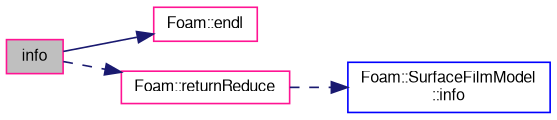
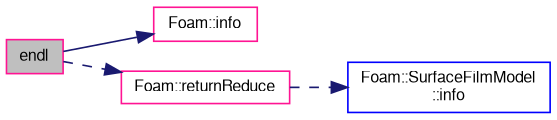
node "Foam::endl": label "Foam::endl" -> "Foam::info"
node "info": label "info" -> "endl"
